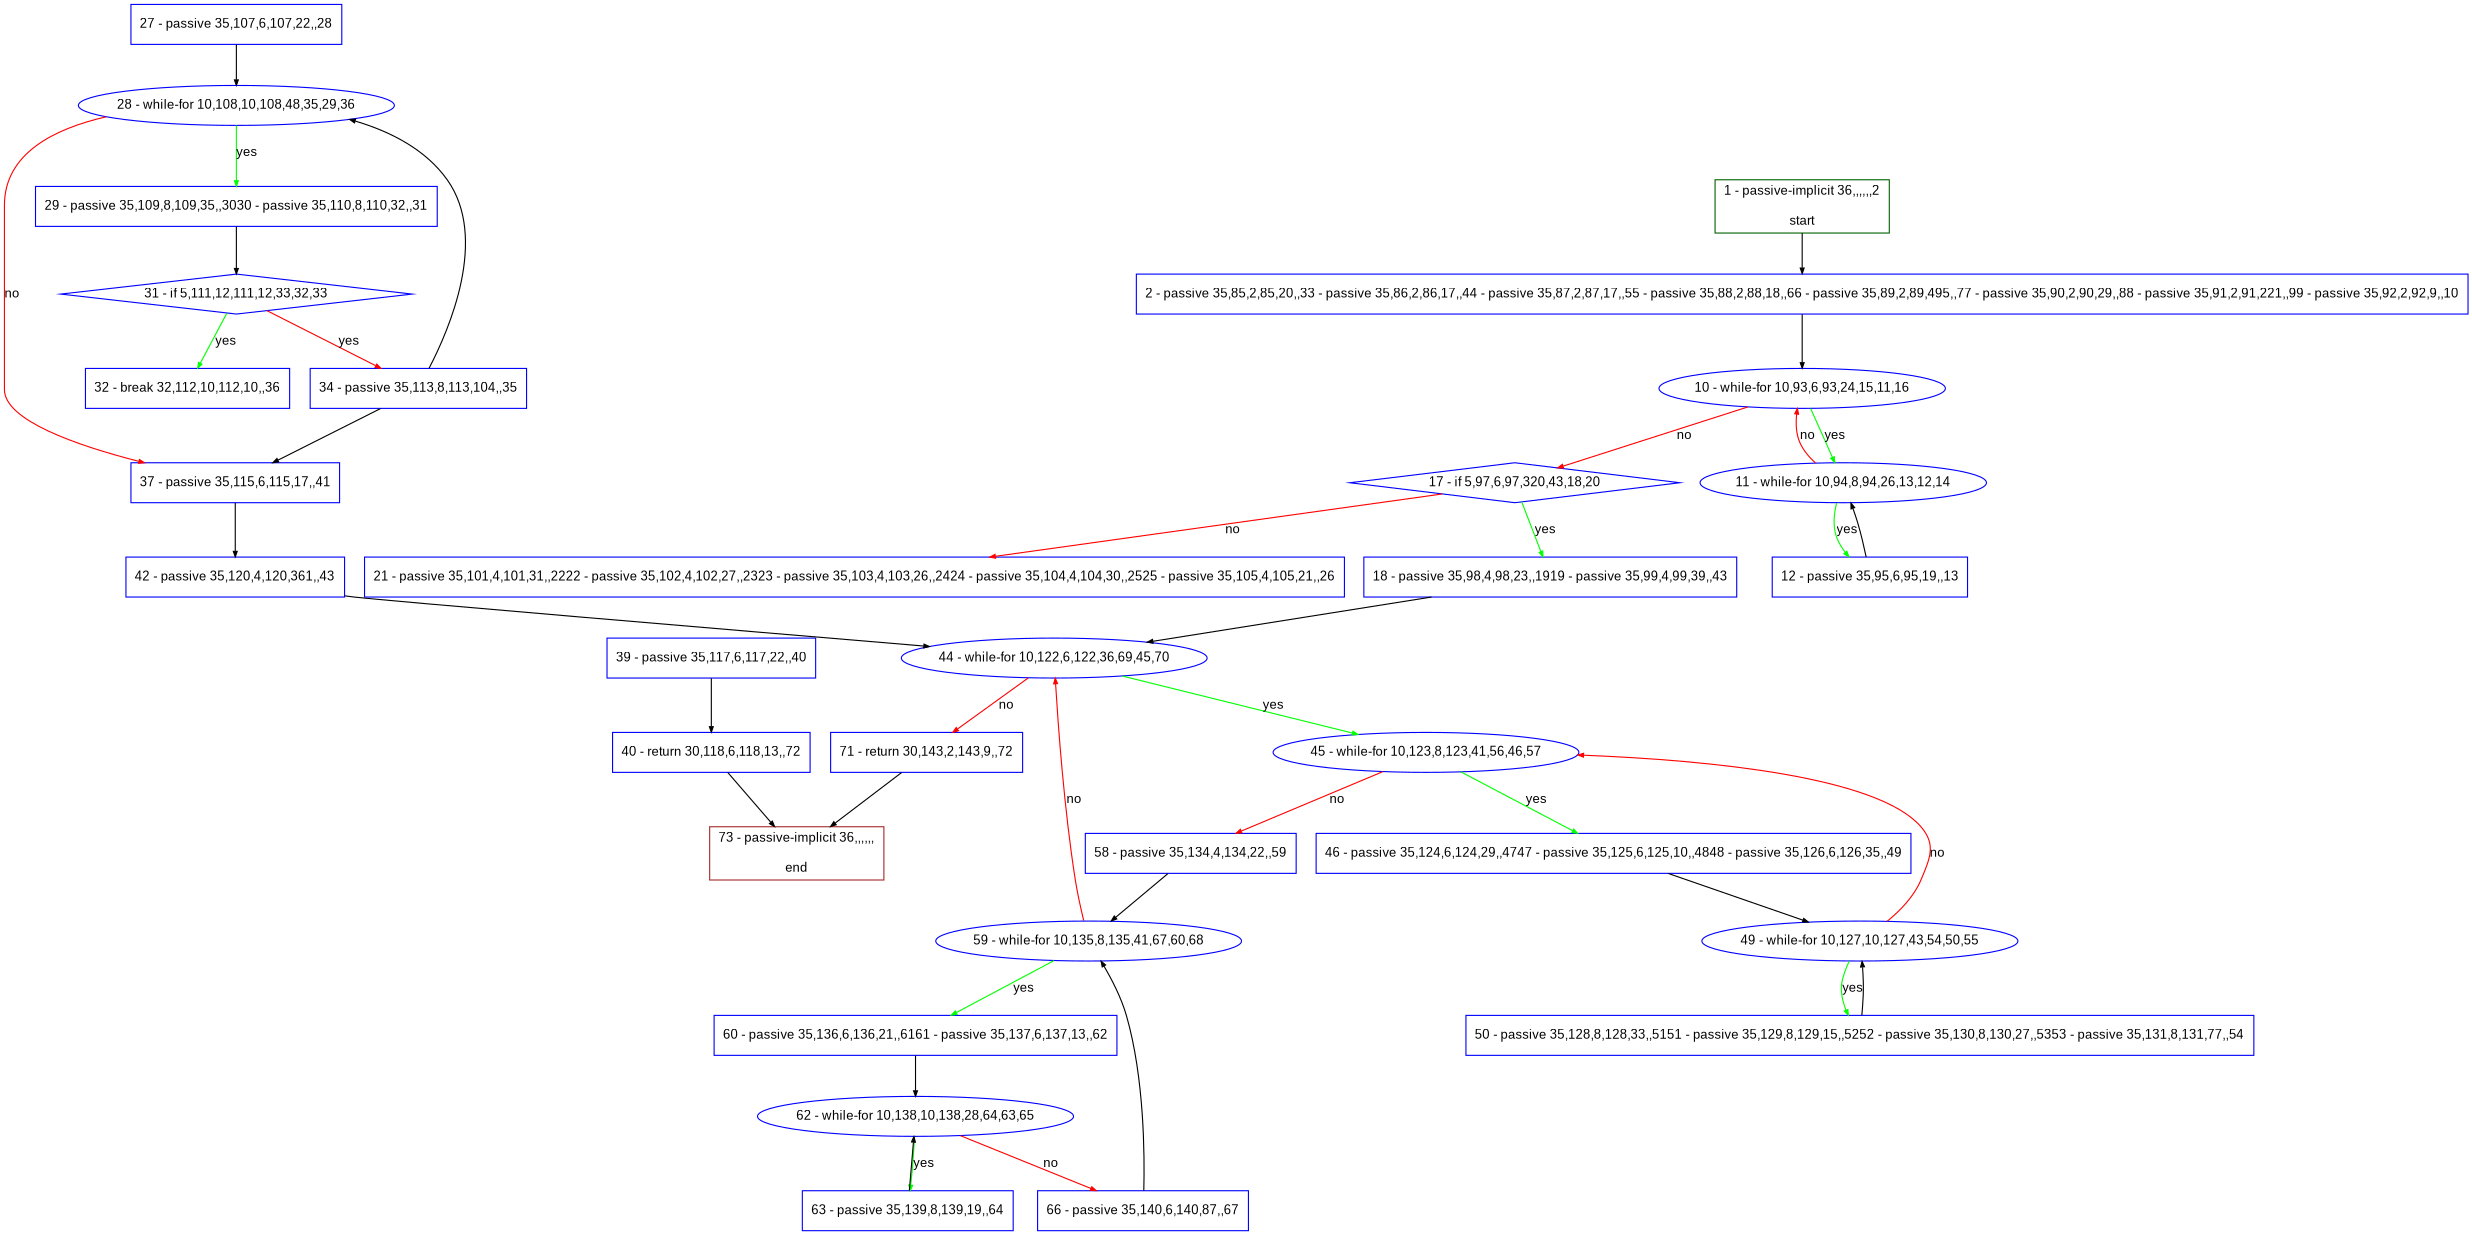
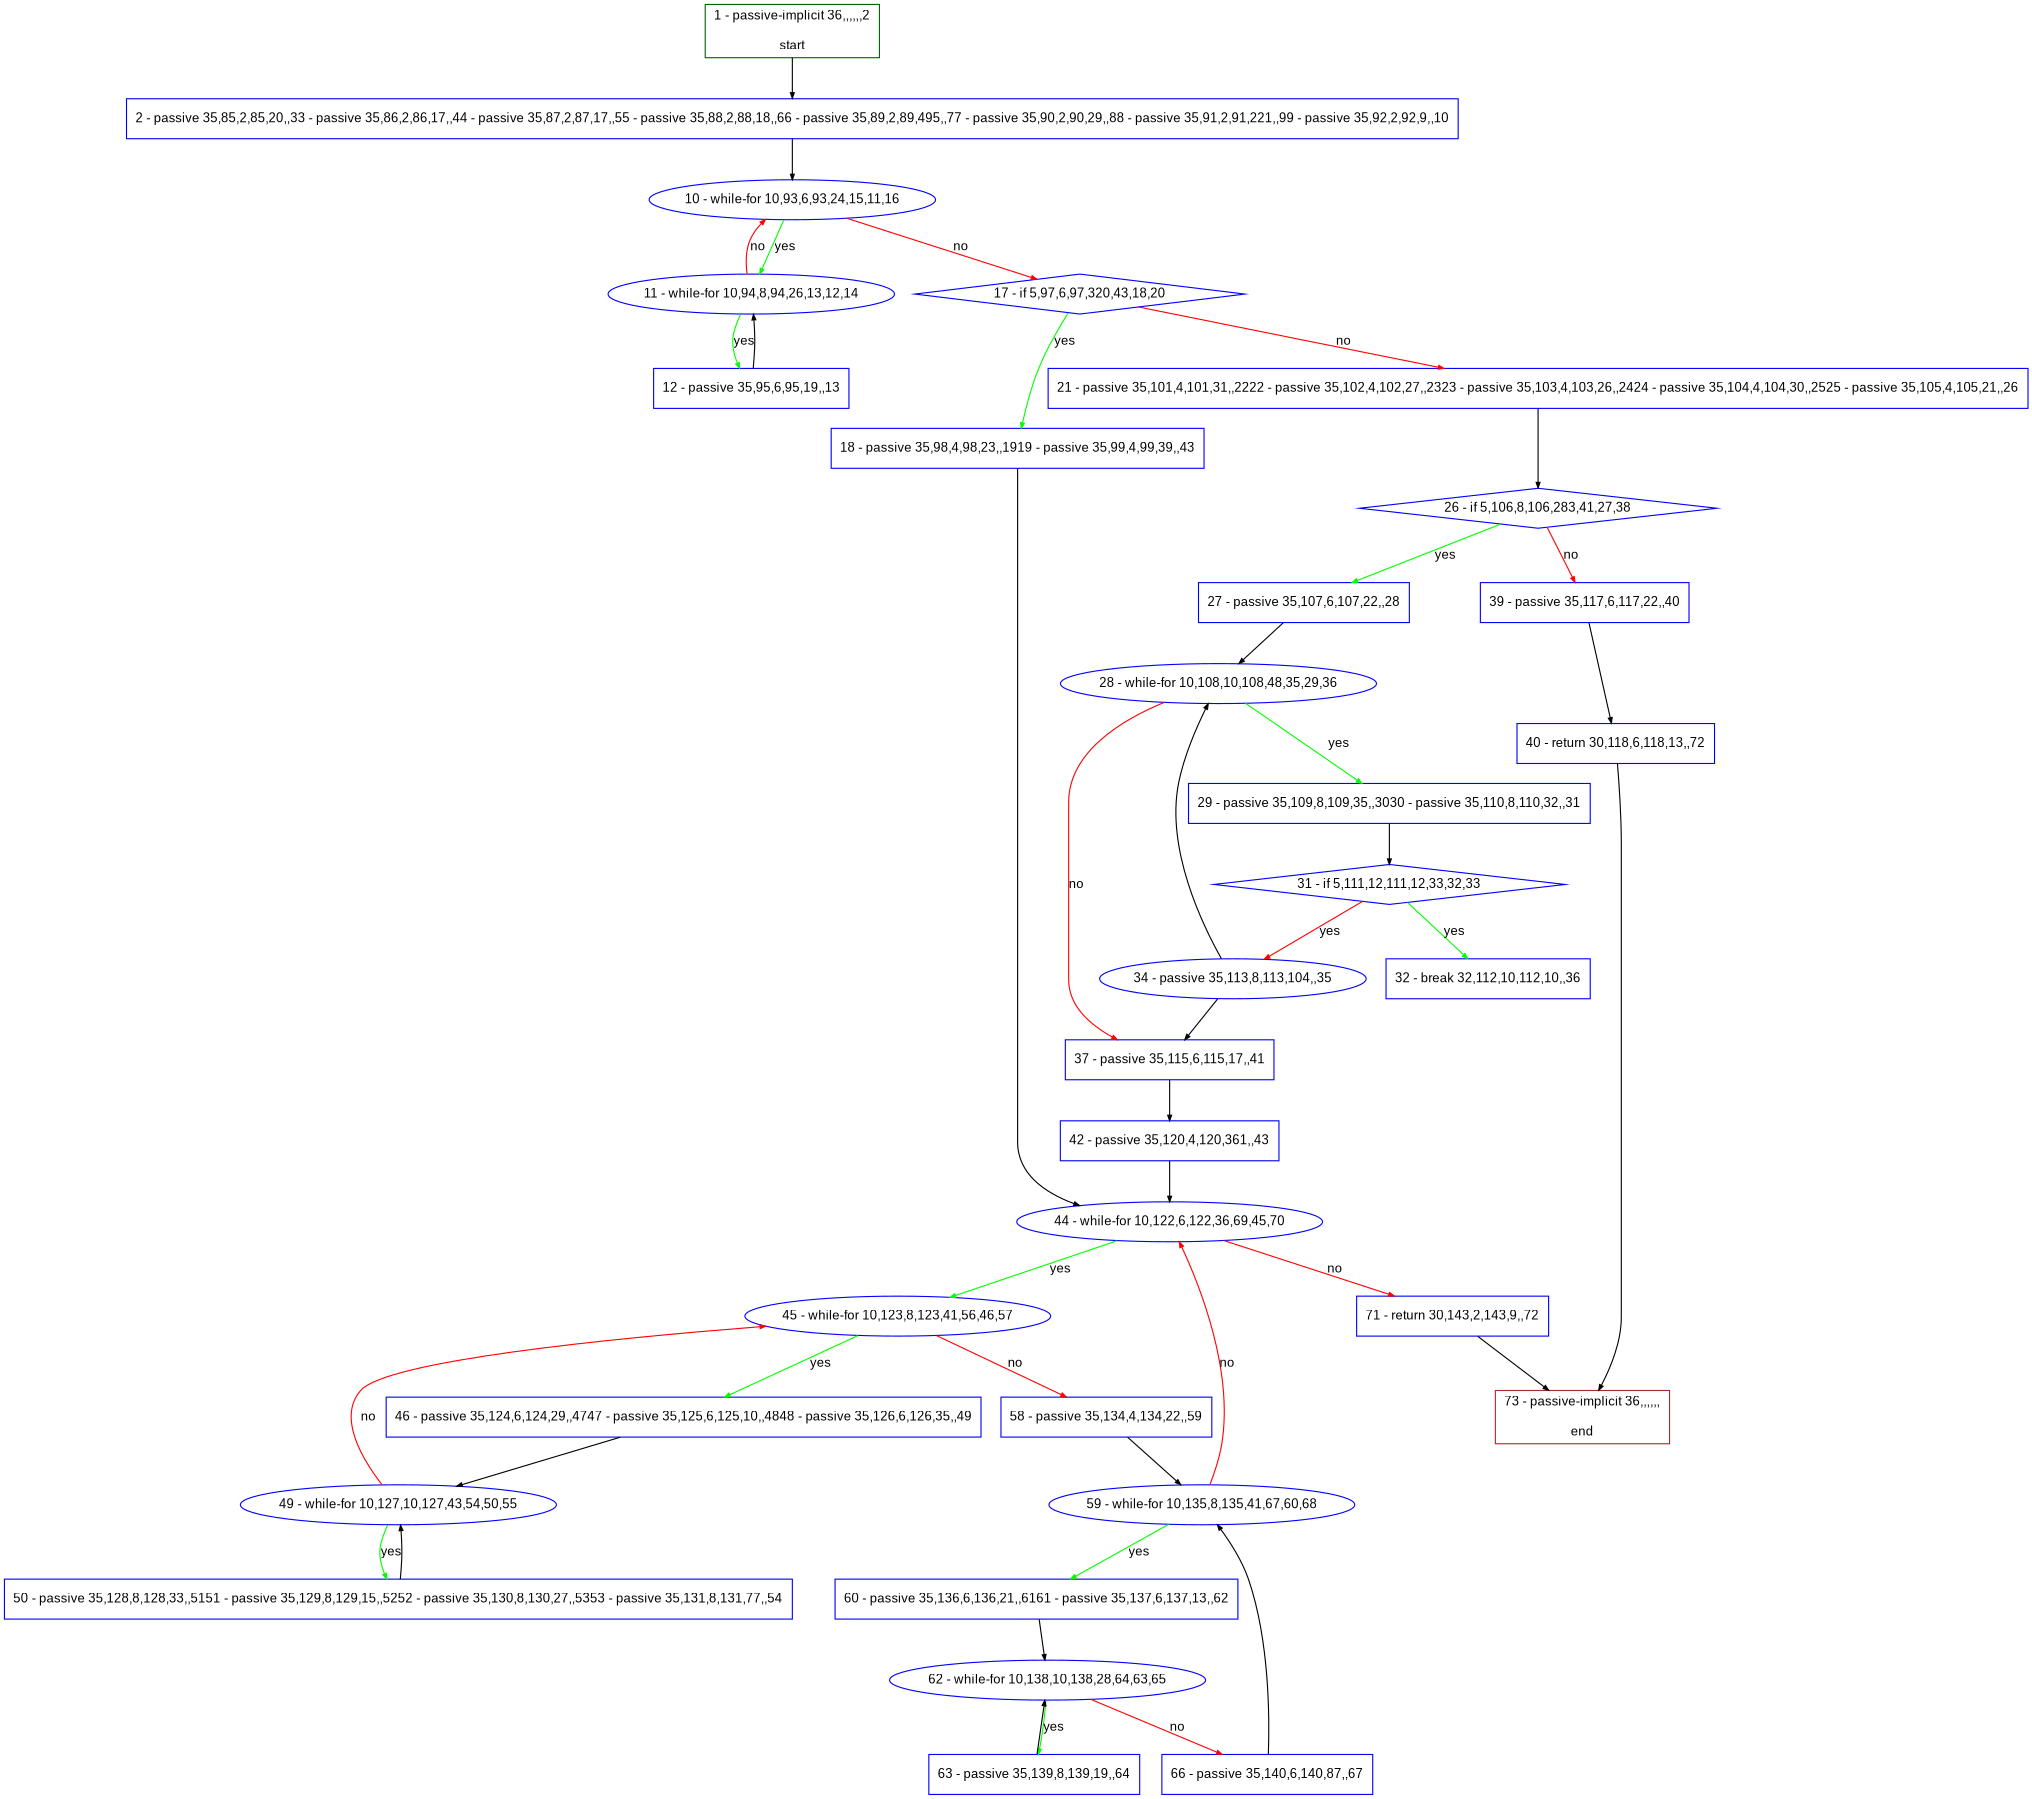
node "34 - passive 35,113,8,113,104,,35": shape box -> ellipse
node "26 - if 5,106,8,106,283,41,27,38": added
